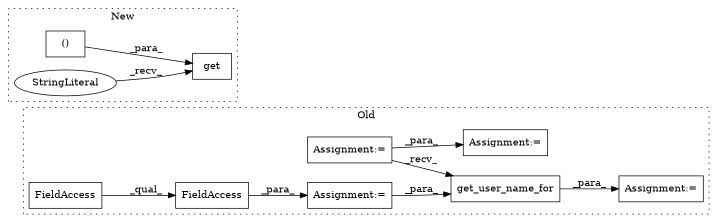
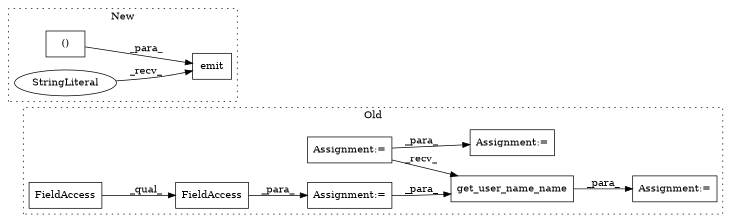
node "get": label "get" -> "emit"
node "get_user_name_for": label "get_user_name_for" -> "get_user_name_name"
